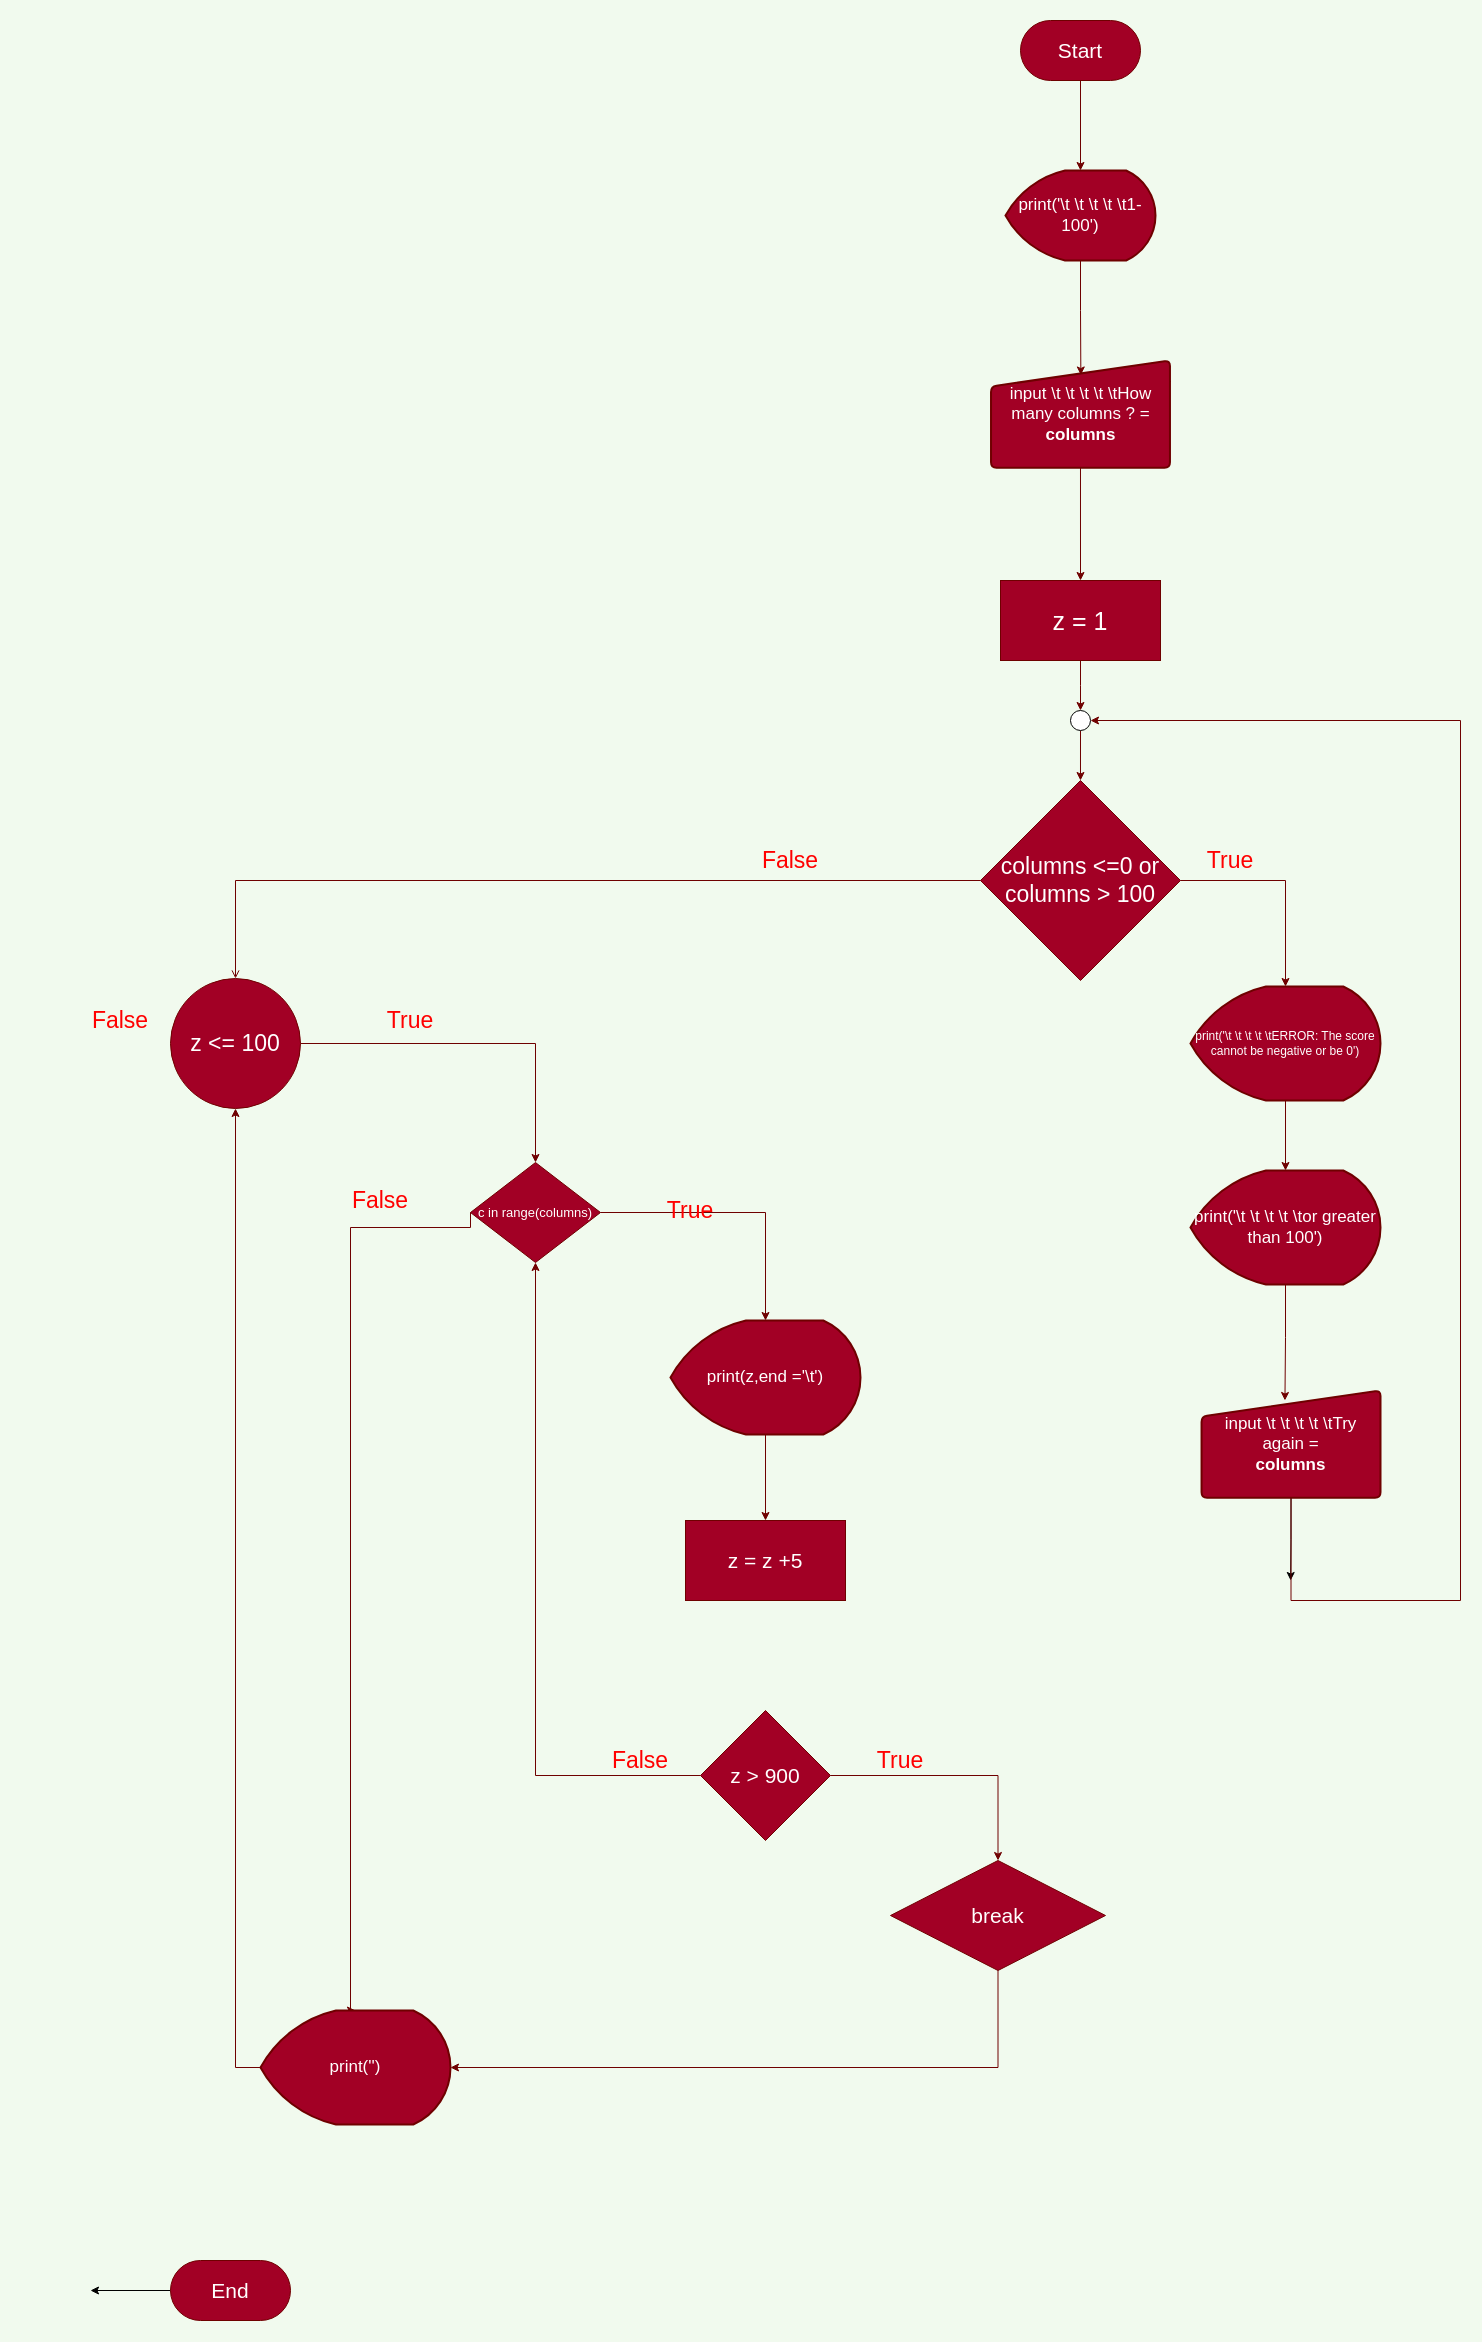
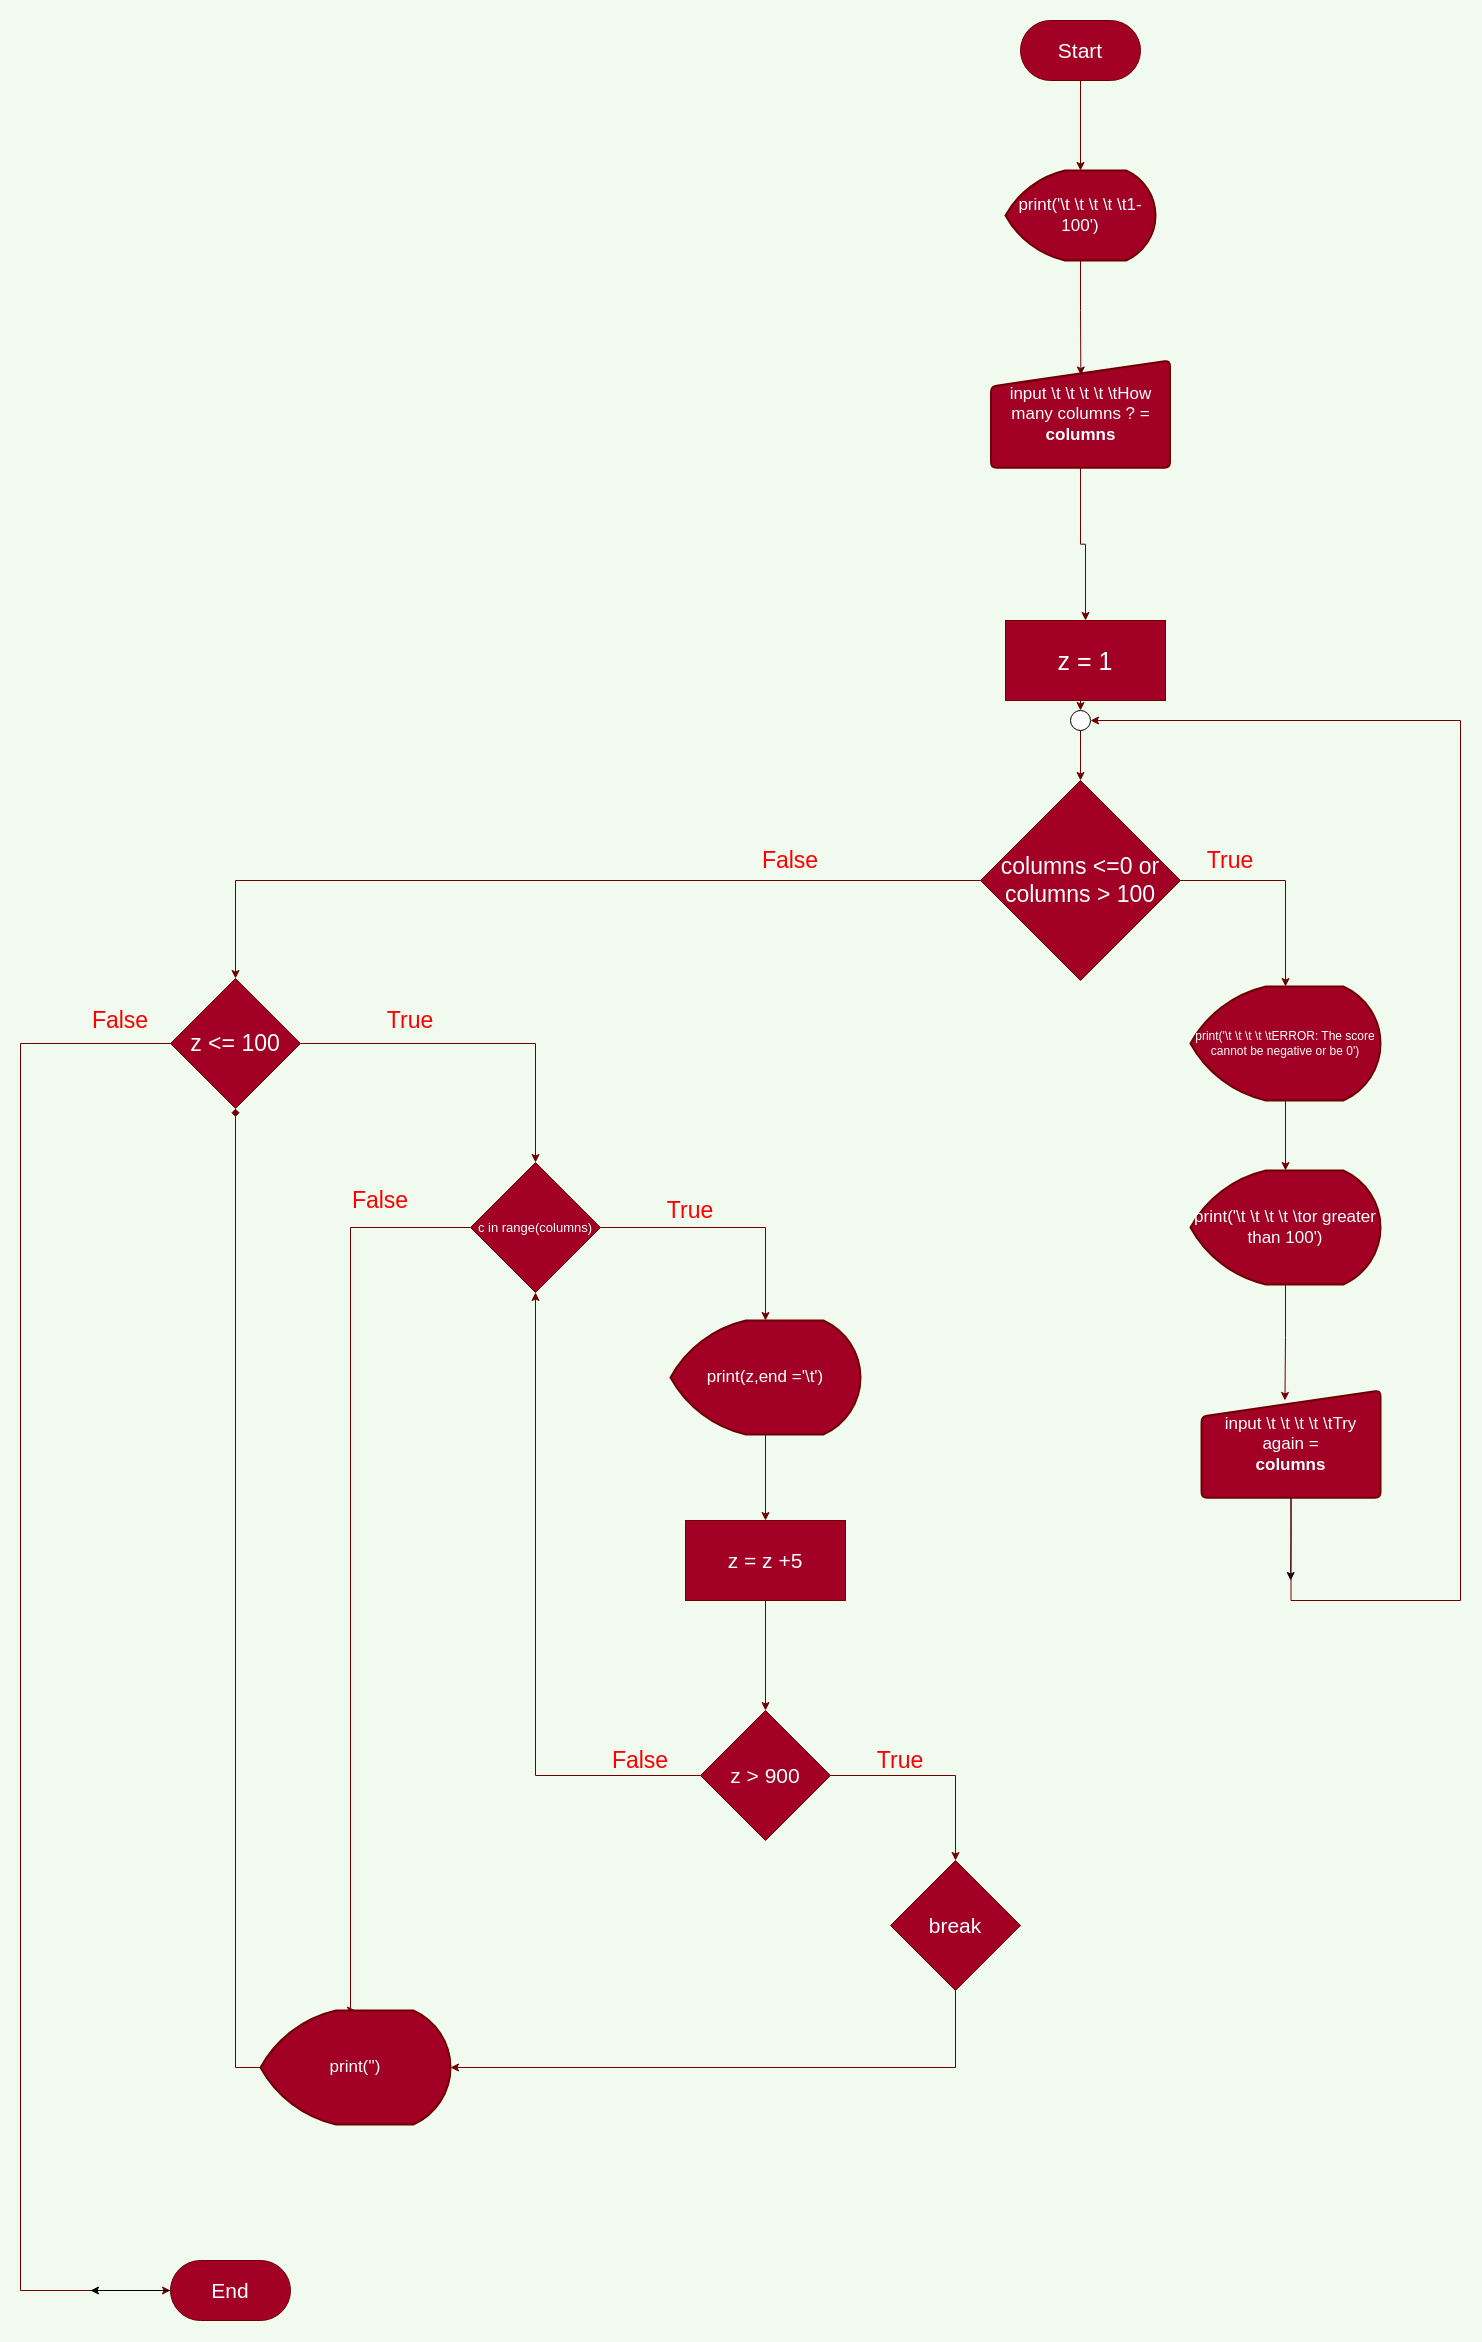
node "z = 1": moved (1081, 621) -> (1086, 661)
edge "columns <=0 or columns > 100" -> "z <= 100": arrowhead open -> classic
node "z <= 100": shape ellipse -> diamond
edge "print('')" -> "z <= 100": arrowhead classic -> diamond
node "c in range(columns)": size 130x100 -> 130x130
edge "z <= 100" -> "End": added
edge "z = z +5" -> "z > 900": added
node "break": size 215x110 -> 130x130
